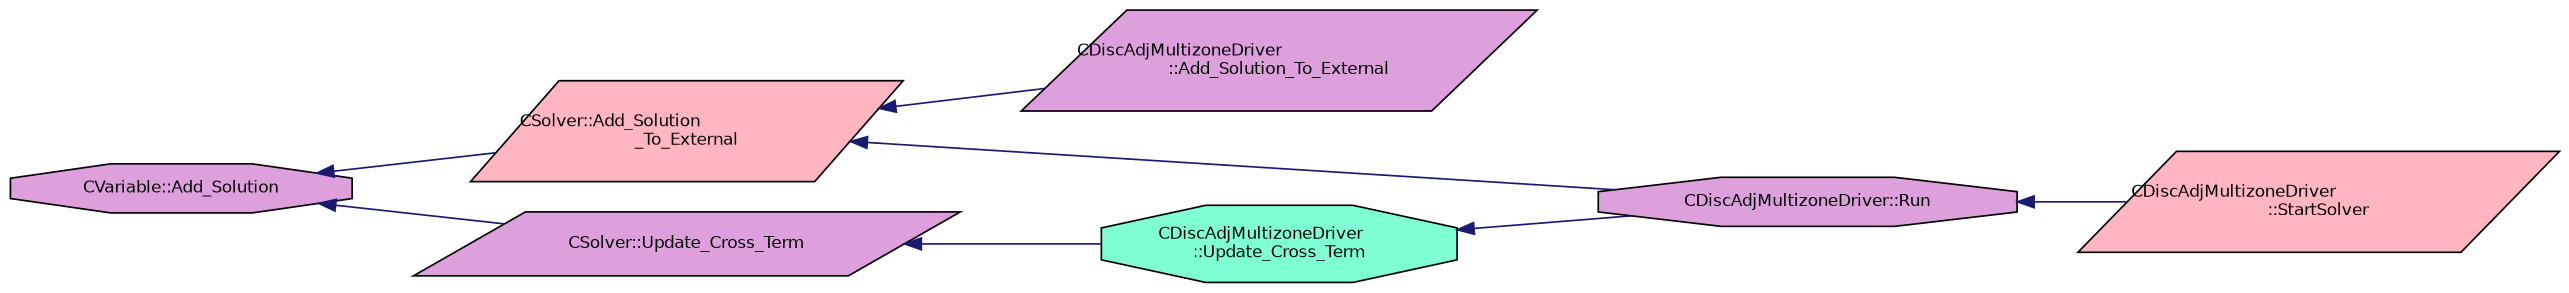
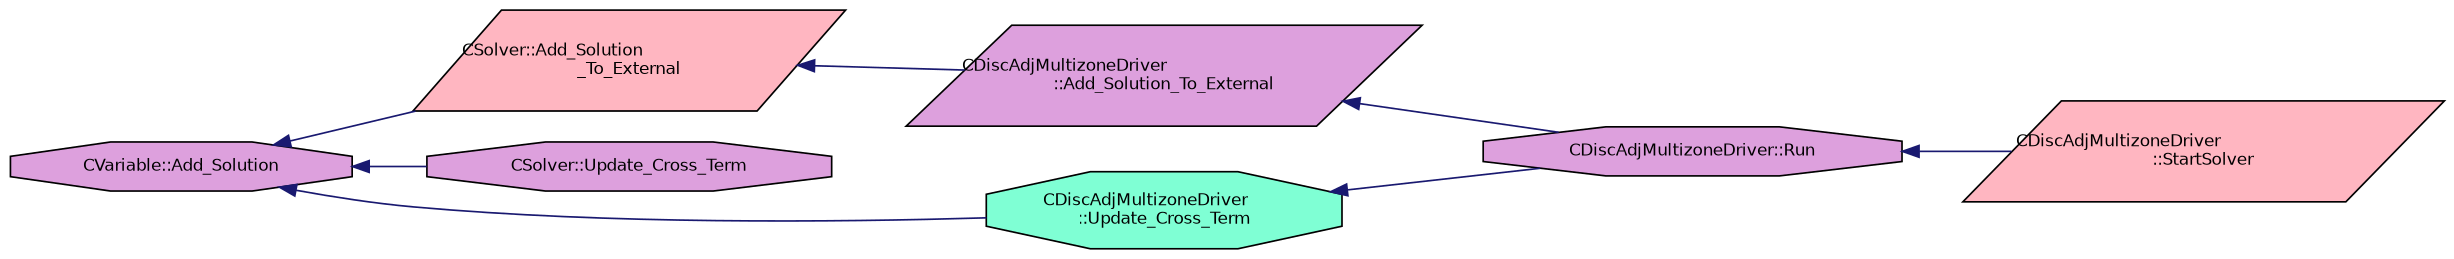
edge "CDiscAdjMultizoneDriver::Run" -> "CSolver::Add_Solution _To_External": now "CDiscAdjMultizoneDriver::Run" -> "CDiscAdjMultizoneDriver ::Add_Solution_To_External"
node "CSolver::Update_Cross_Term": shape parallelogram -> octagon
edge "CDiscAdjMultizoneDriver ::Update_Cross_Term" -> "CSolver::Update_Cross_Term": now "CDiscAdjMultizoneDriver ::Update_Cross_Term" -> "CVariable::Add_Solution"
